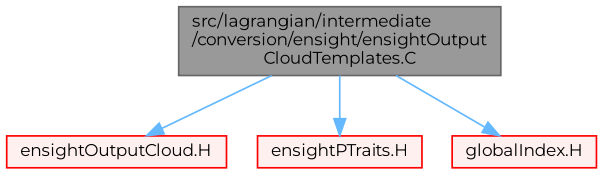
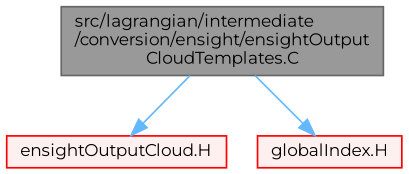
node "ensightPTraits.H": removed
